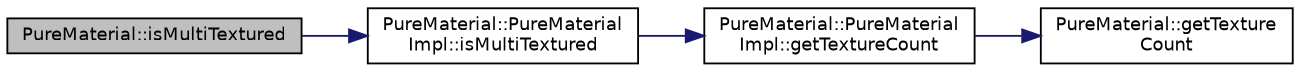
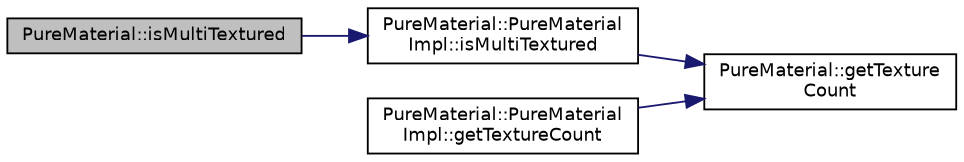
edge "PureMaterial::PureMaterial Impl::isMultiTextured" -> "PureMaterial::PureMaterial Impl::getTextureCount": now "PureMaterial::PureMaterial Impl::isMultiTextured" -> "PureMaterial::getTexture Count"
